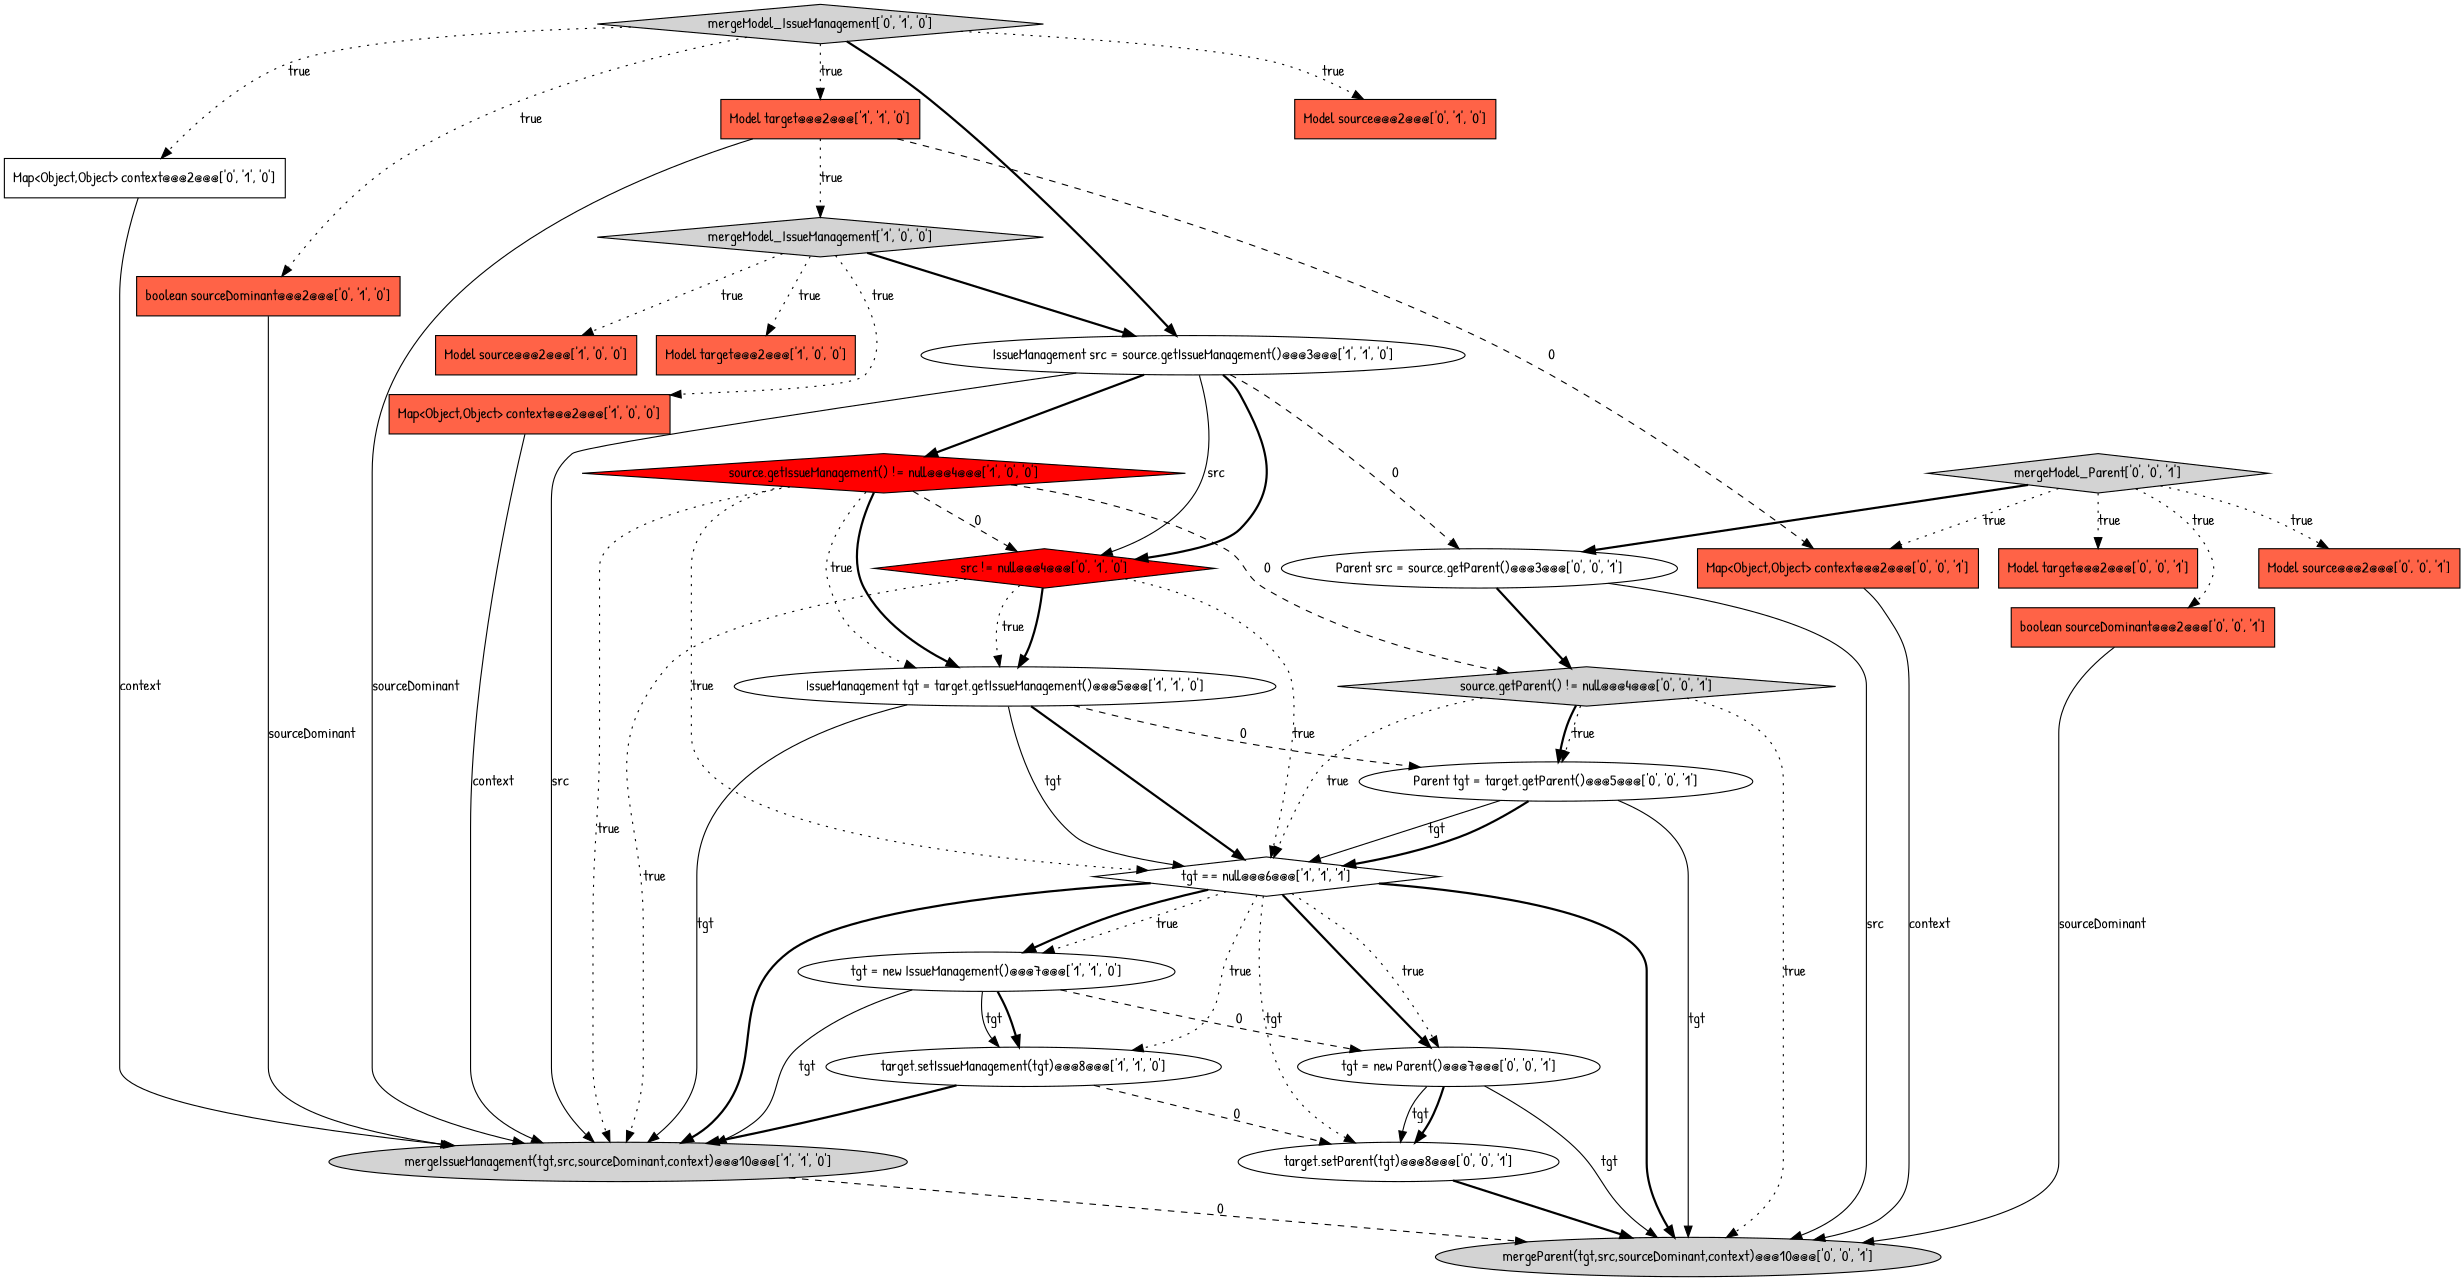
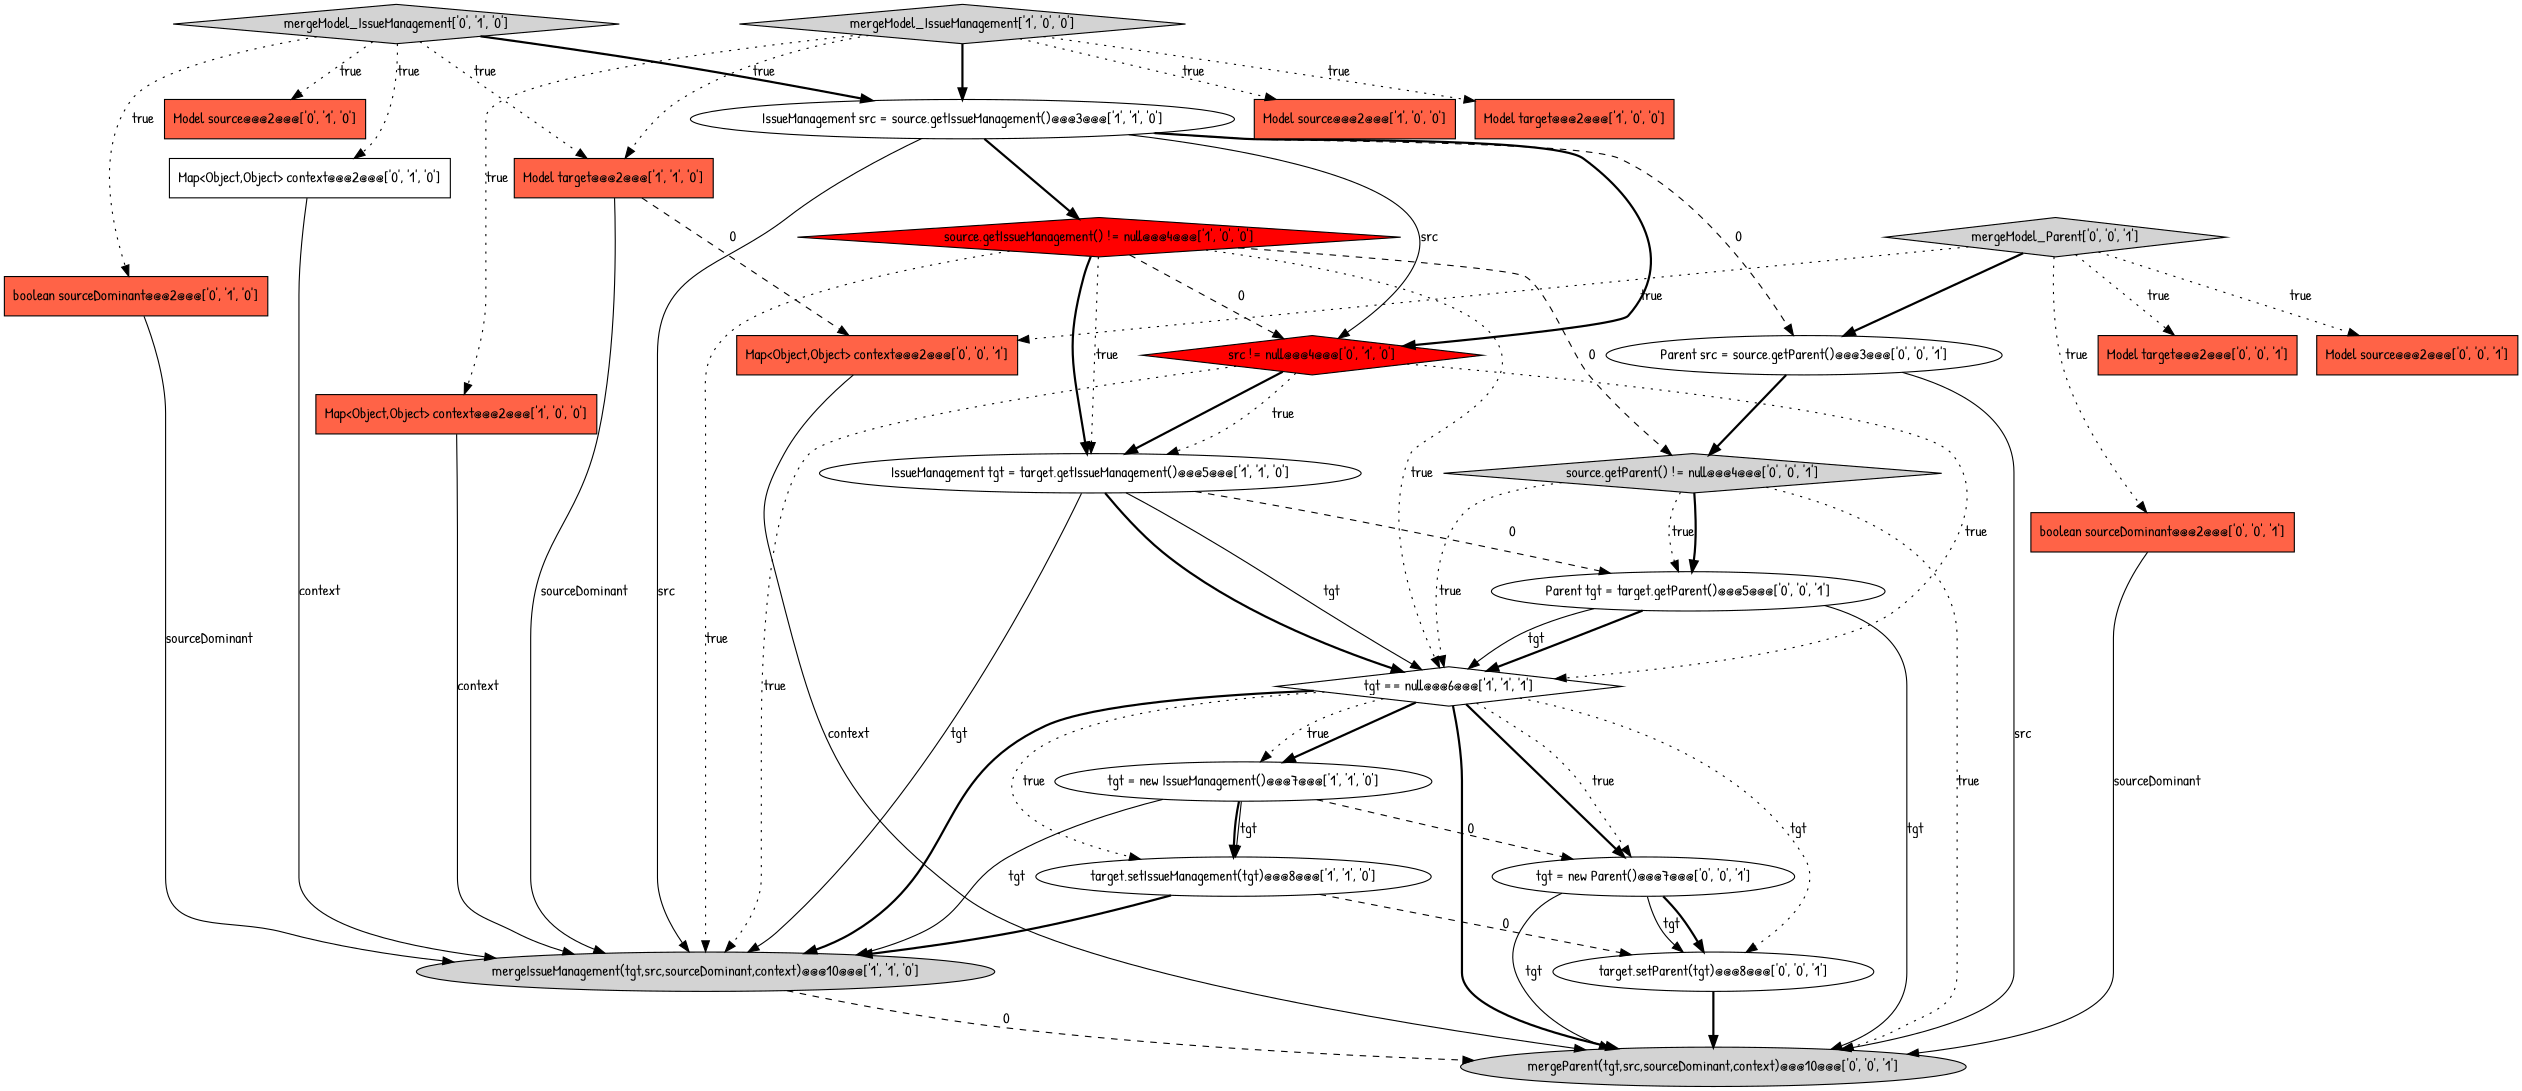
edge "Model target@@@2@@@['1', '1', '0']" -> "mergeModel_IssueManagement['1', '0', '0']": reversed
